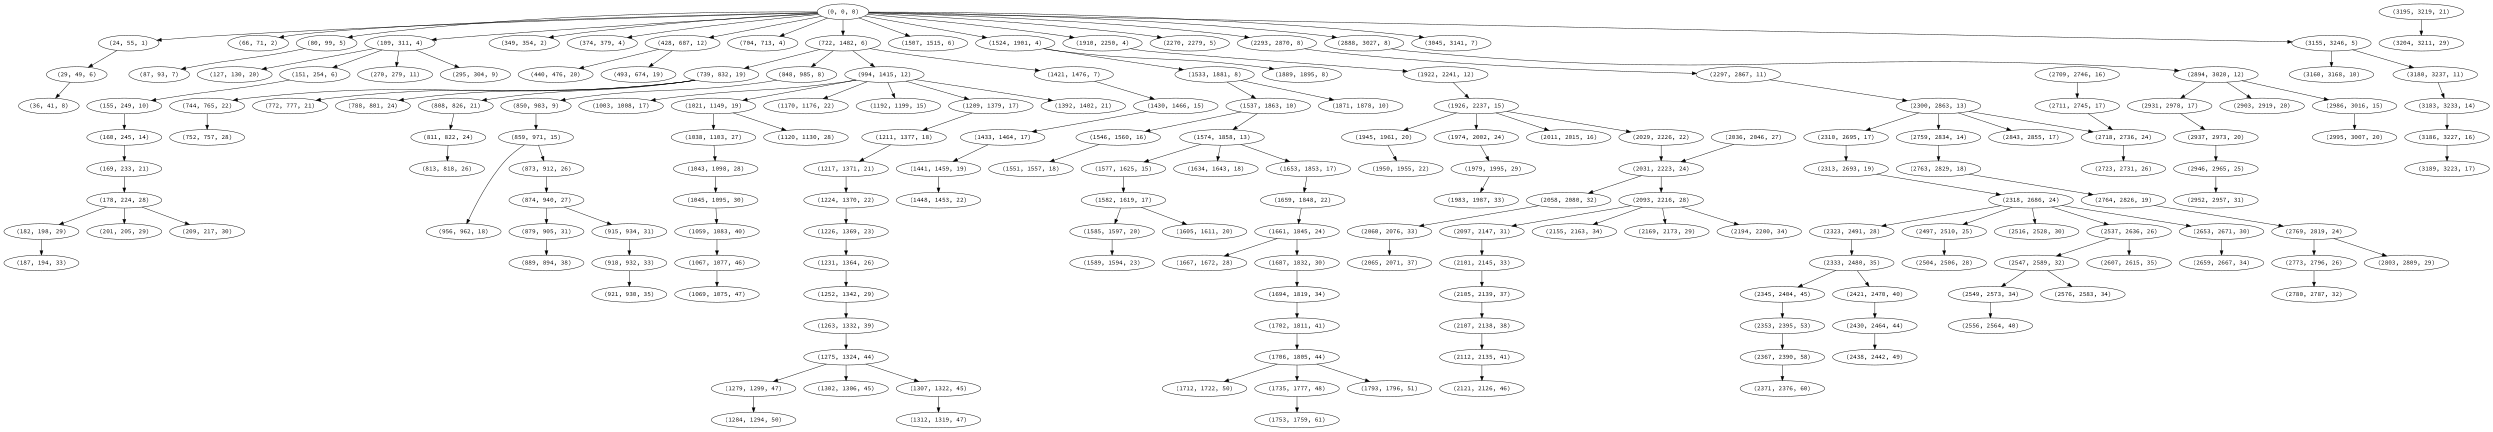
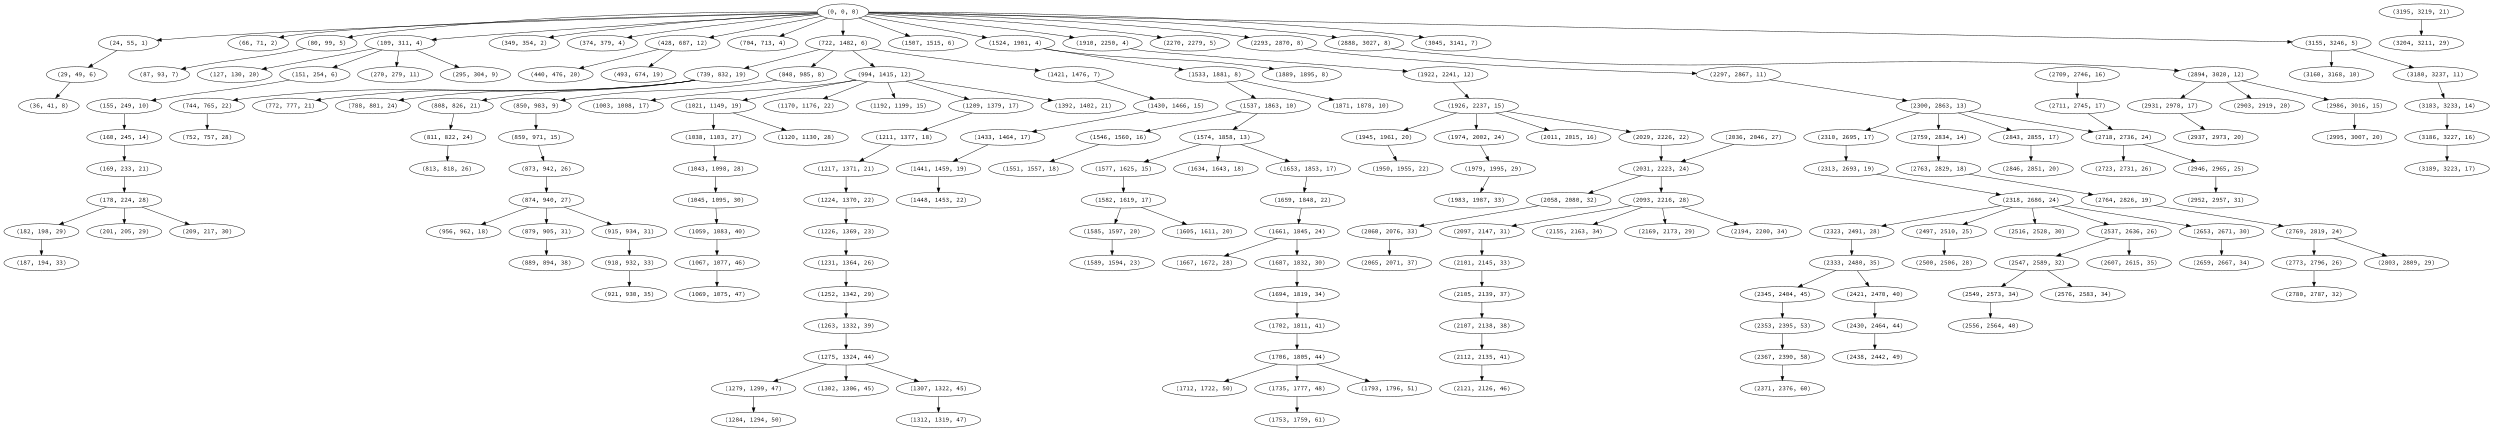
edge "(2937, 2973, 20)" -> "(2946, 2965, 25)": now "(2718, 2736, 24)" -> "(2946, 2965, 25)"
node "(873, 912, 26)": label "(873, 912, 26)" -> "(873, 942, 26)"
node "(2846, 2851, 20)": added
edge "(859, 971, 15)" -> "(956, 962, 18)": now "(874, 940, 27)" -> "(956, 962, 18)"
node "(2504, 2506, 28)": label "(2504, 2506, 28)" -> "(2500, 2506, 28)"
